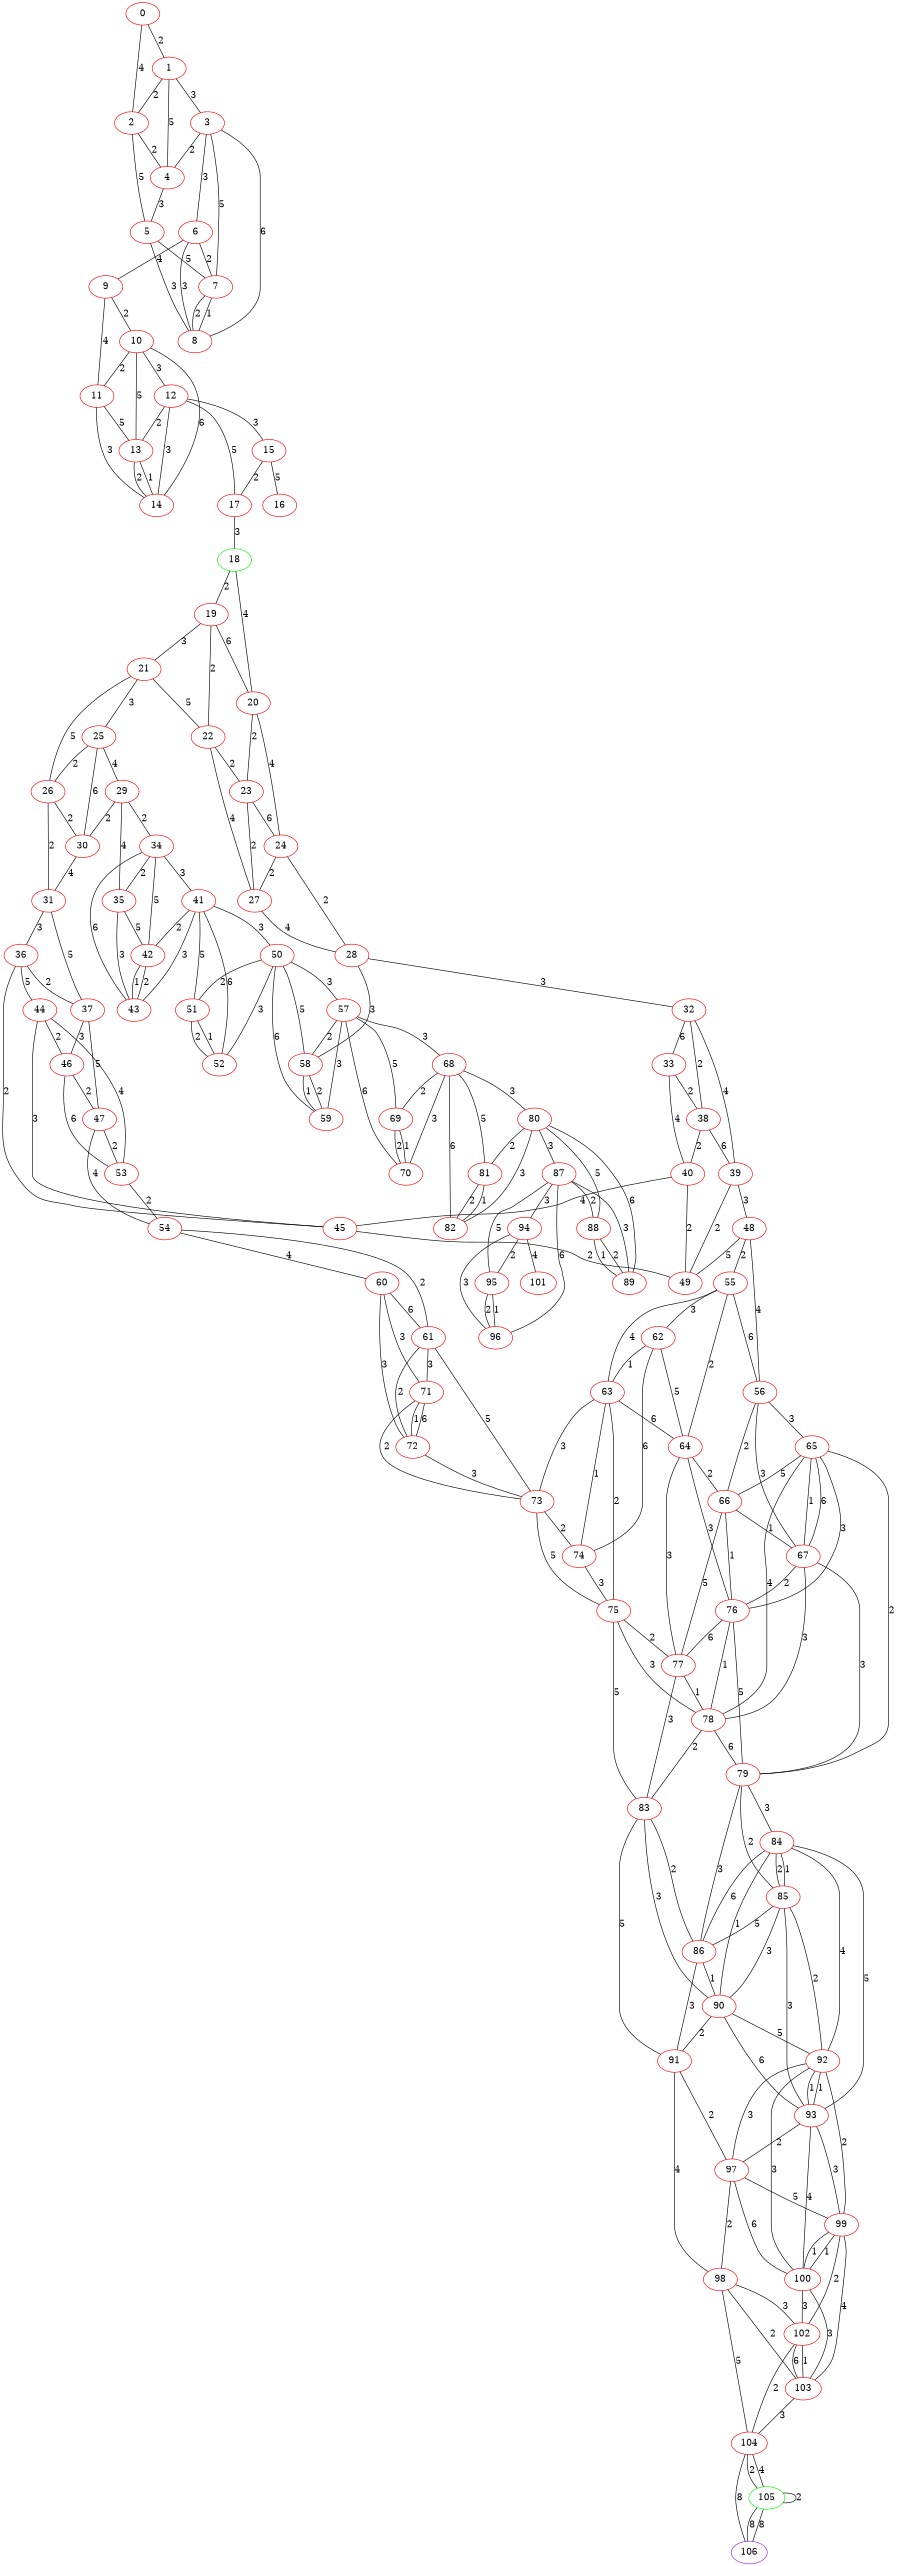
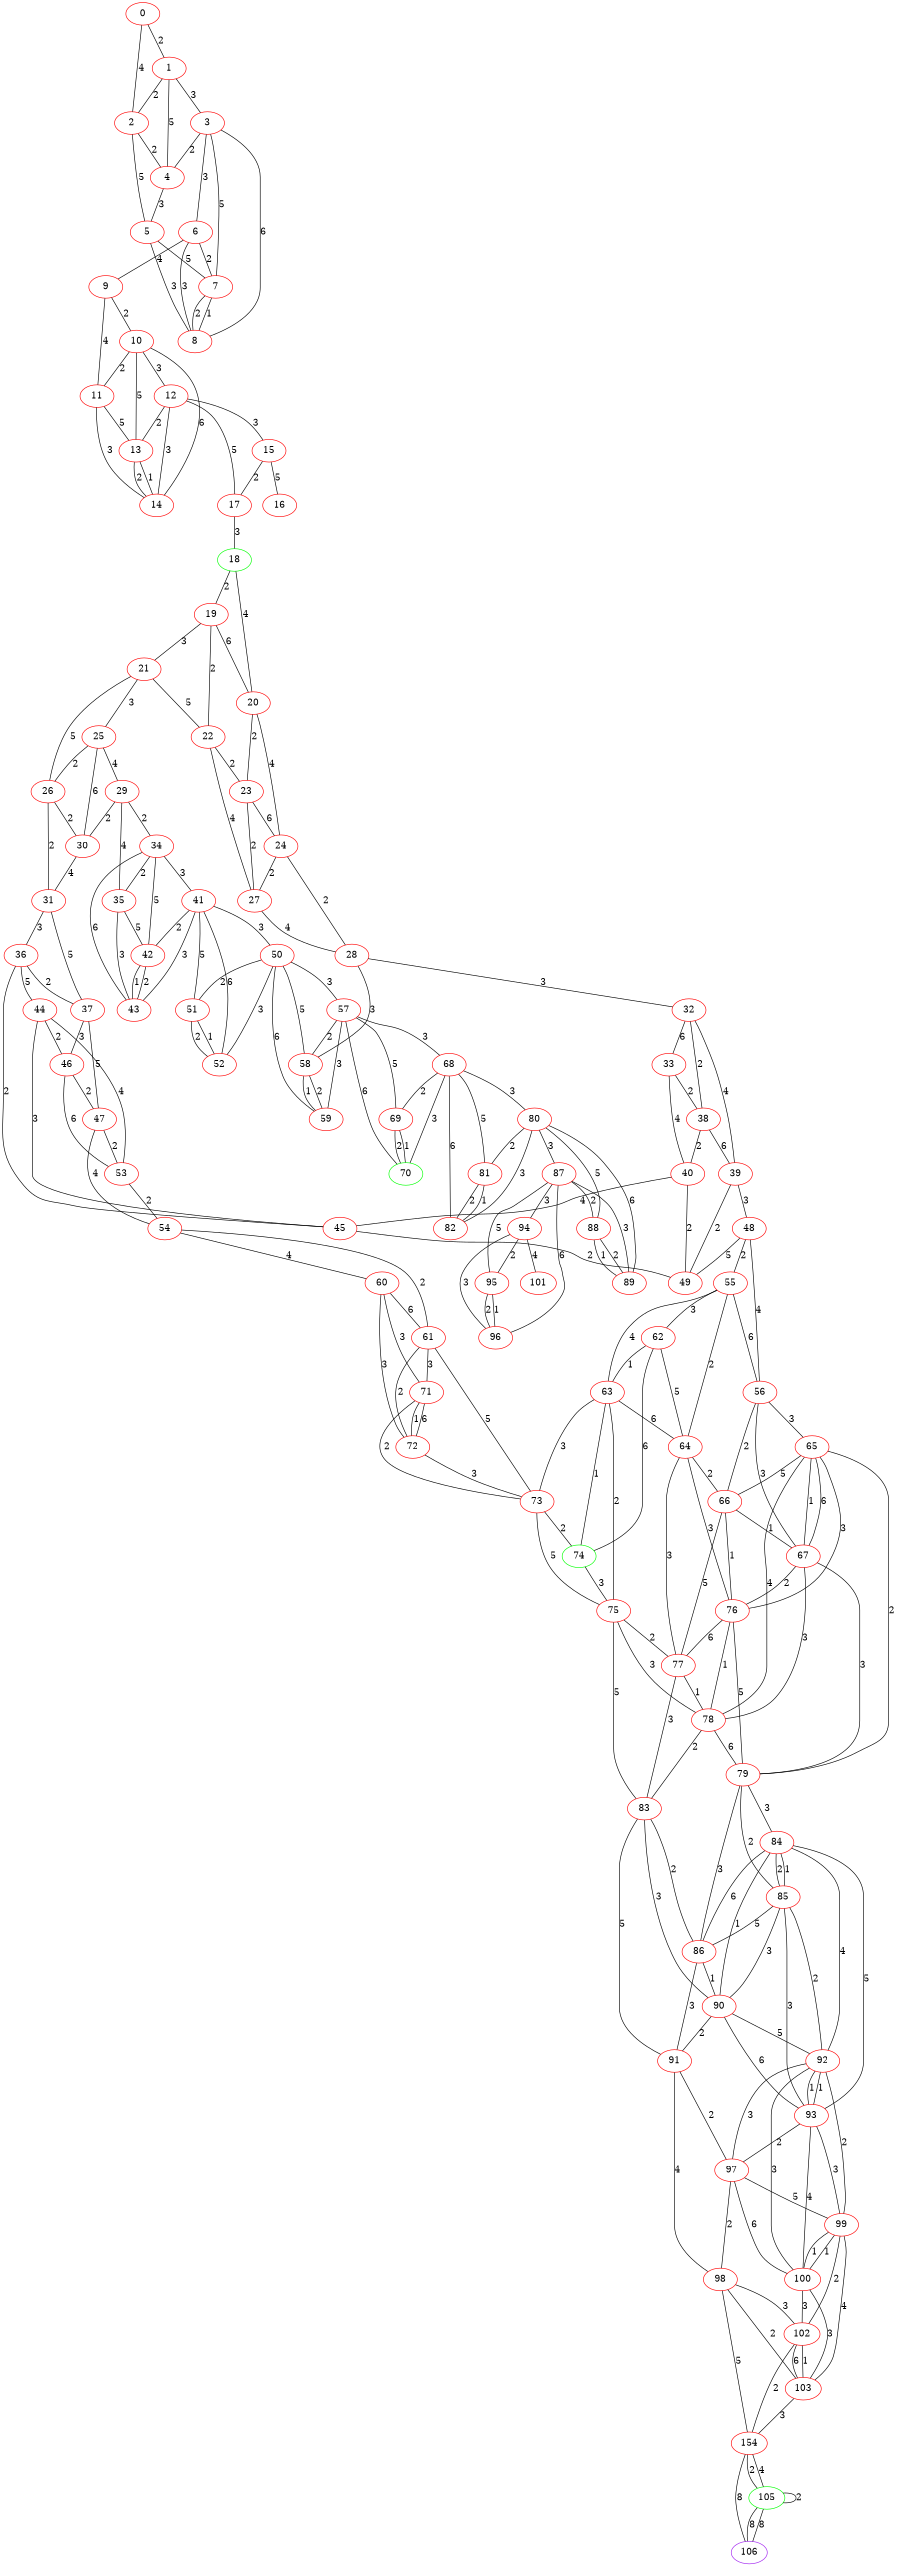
node "70": color red -> green
node "74": color red -> green
node "104": label "104" -> "154"
